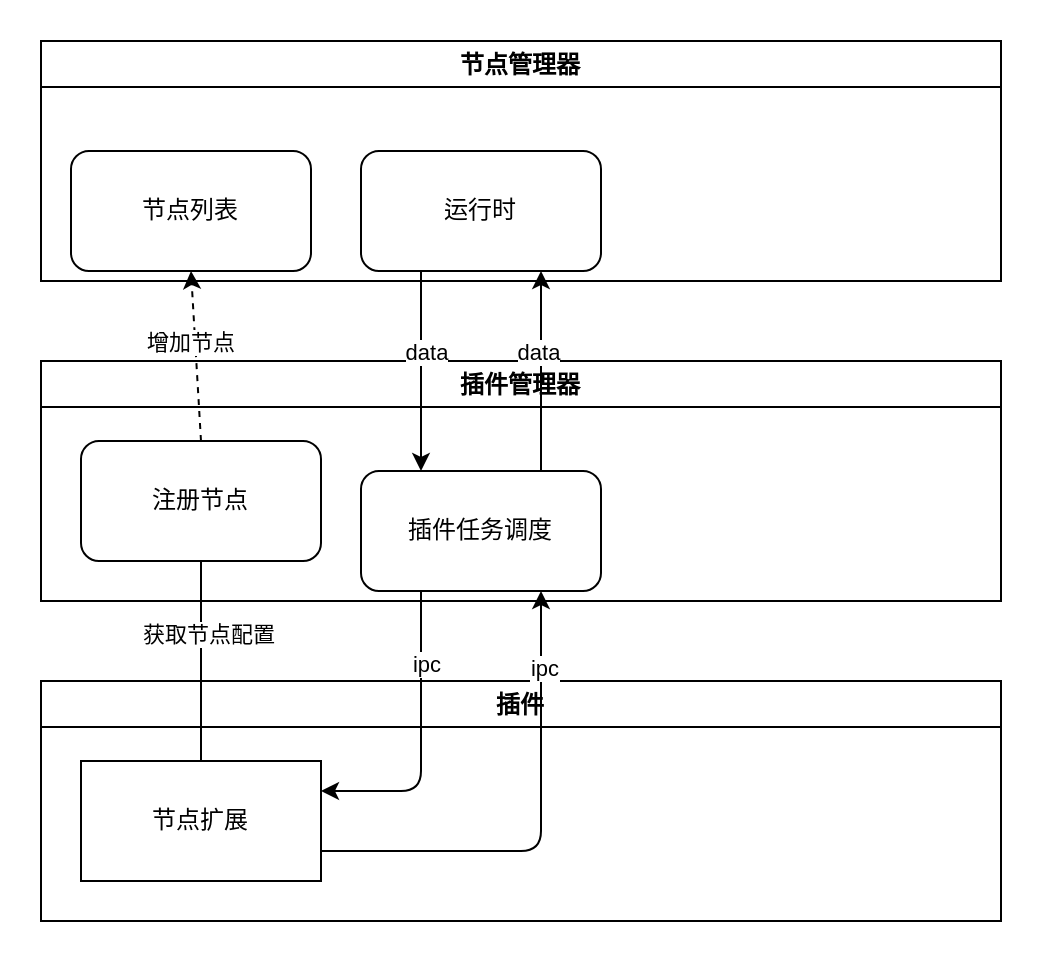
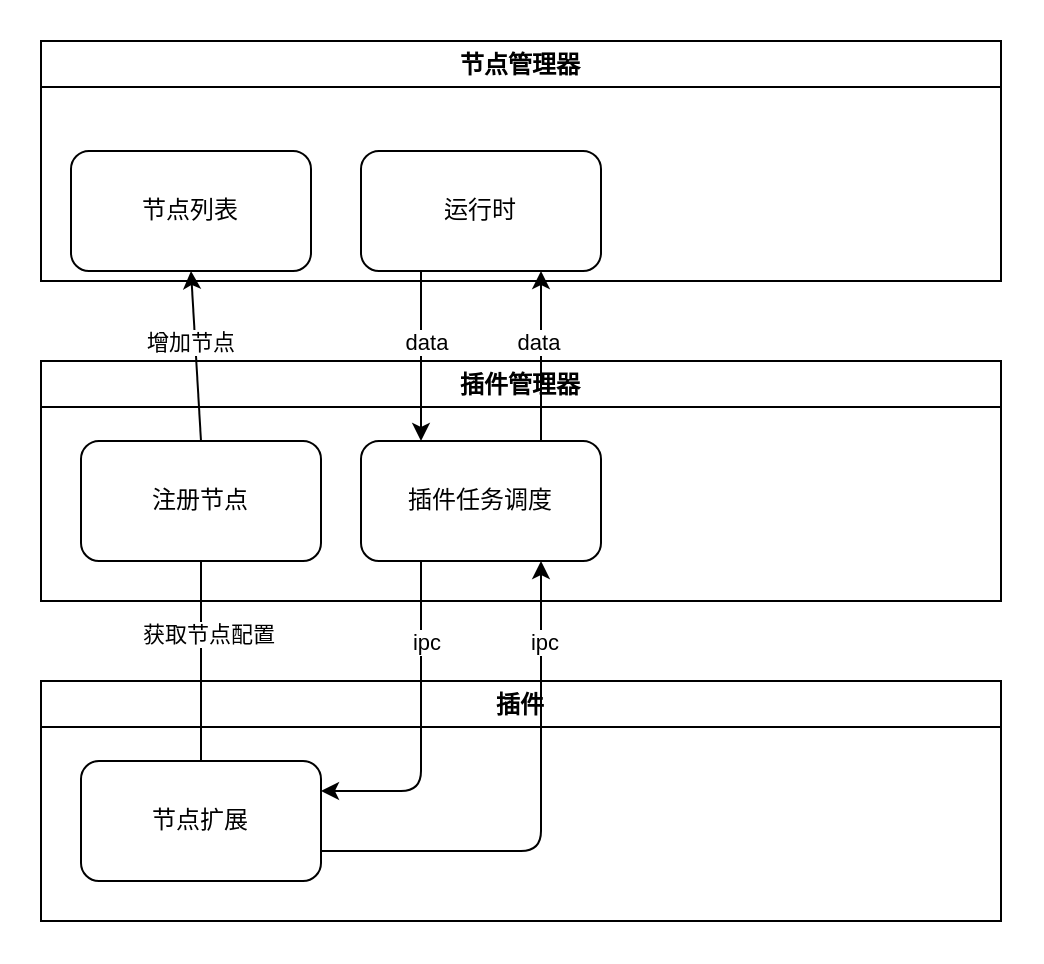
edge "注册节点" -> "节点列表": style dashed -> solid
node "插件任务调度": moved (481, 531) -> (481, 501)
node "节点扩展": shape rectangle -> rounded rectangle
